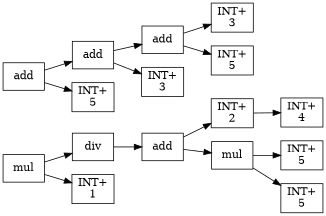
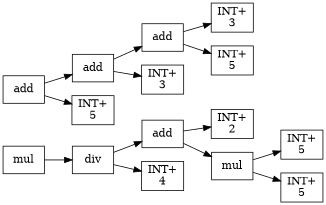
edge "INT+ 2" -> "INT+ 4": now "div" -> "INT+ 4"
node "INT+ 1": removed
